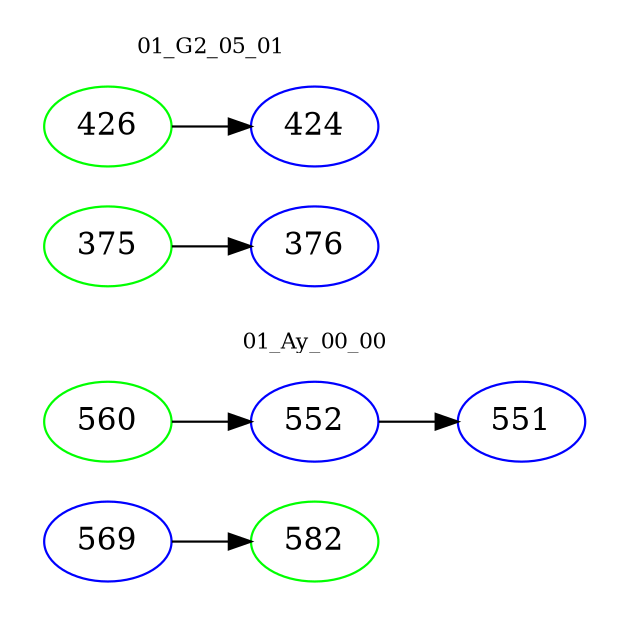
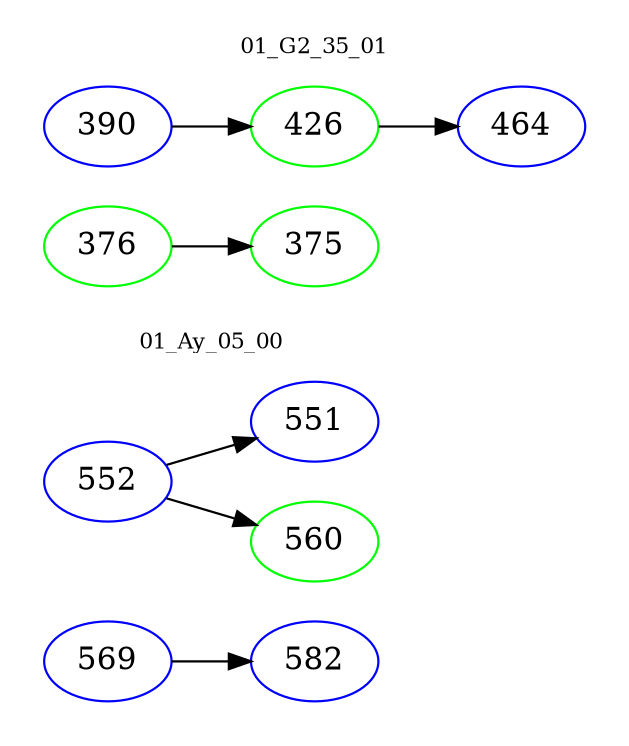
cluster "01_G2_05_01": label "01_G2_05_01" -> "01_G2_35_01"
node "390": added
node "424": label "424" -> "464"
edge "375" -> "376": reversed
node "376": color blue -> green
cluster "01_Ay_00_00": label "01_Ay_00_00" -> "01_Ay_05_00"
edge "560" -> "552": reversed
node "582": color green -> blue
